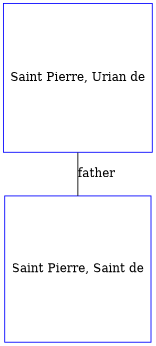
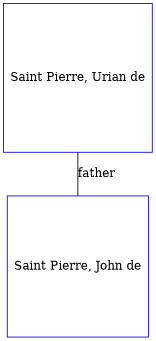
node "Saint Pierre, Saint de": label "Saint Pierre, Saint de" -> "Saint Pierre, John de"
